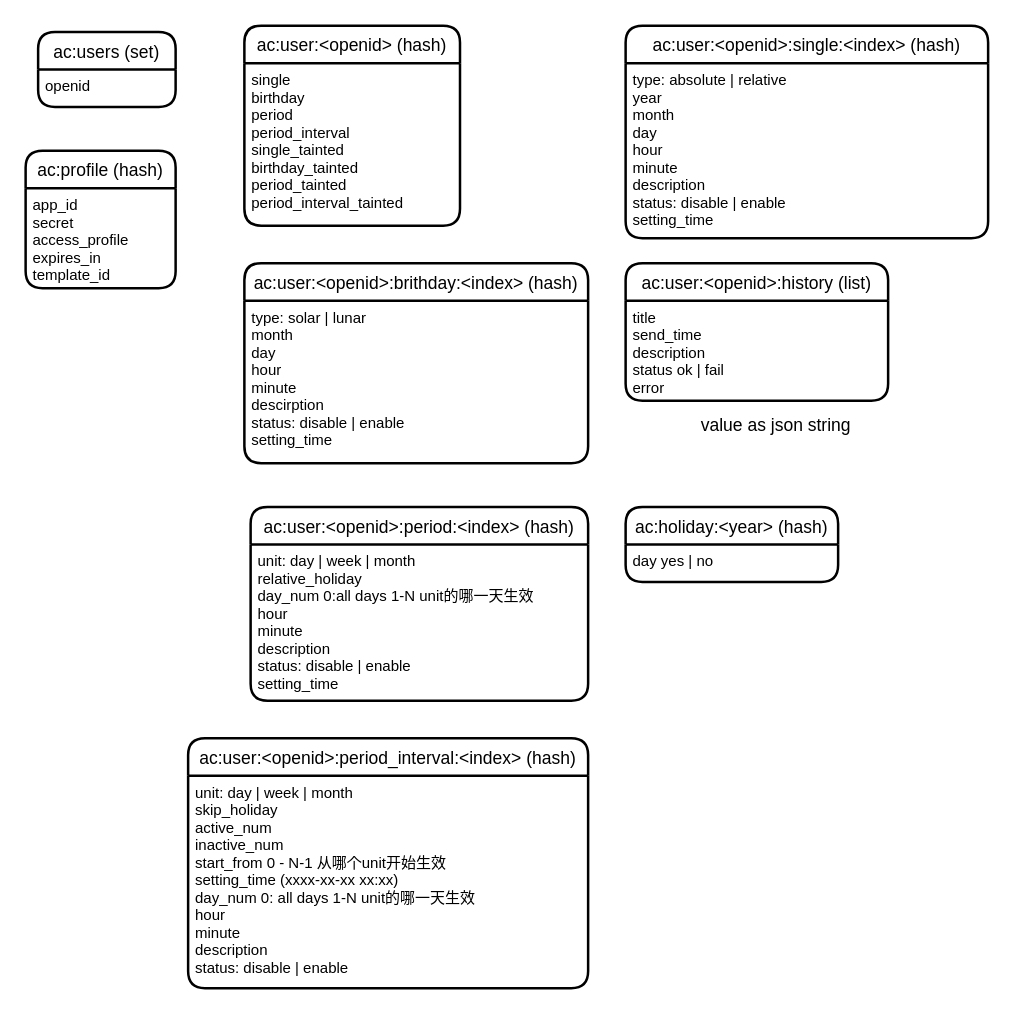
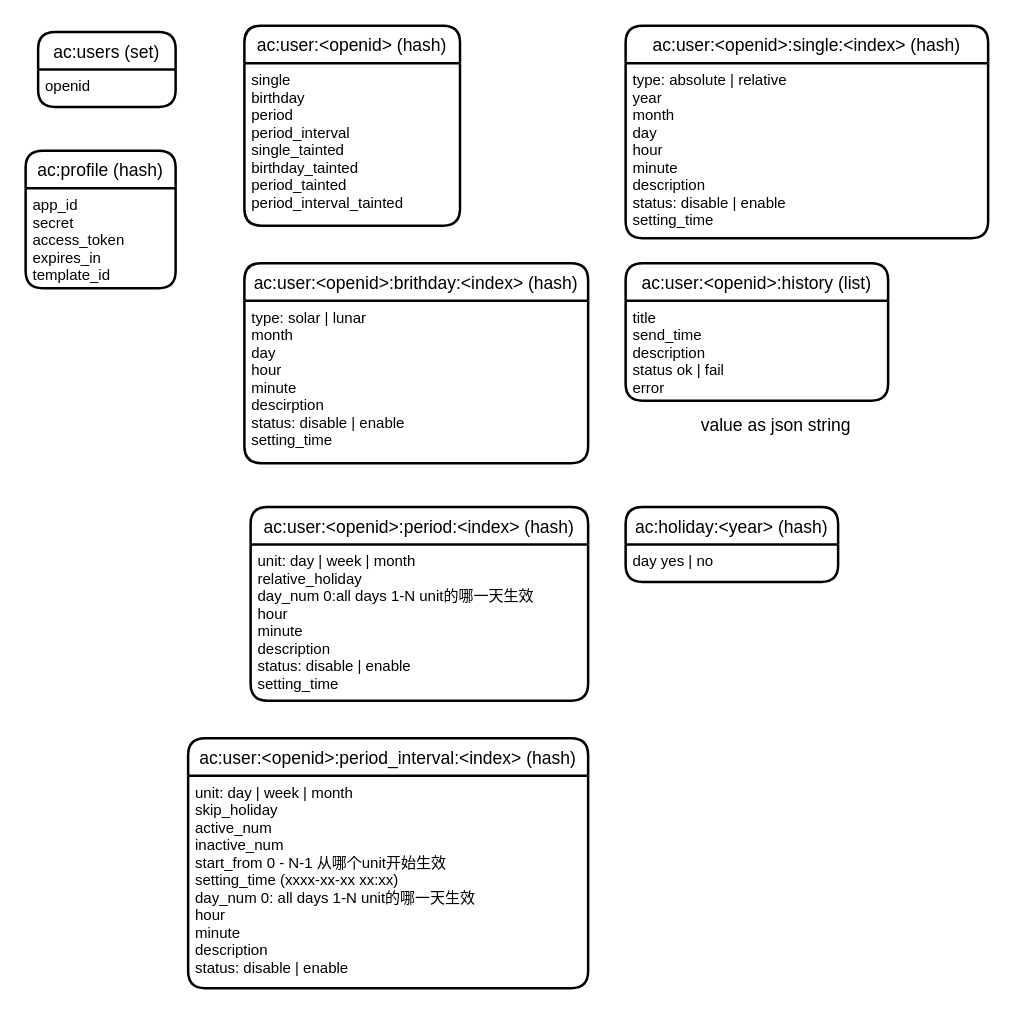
node "app_id secret access_profile expires_in template_id": label "app_id secret access_profile expires_in template_id" -> "app_id secret access_token expires_in template_id"
